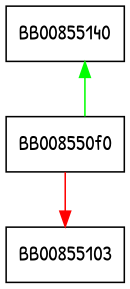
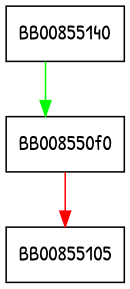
edge "BB008550f0" -> "BB00855140": reversed
node "BB00855103": label "BB00855103" -> "BB00855105"
